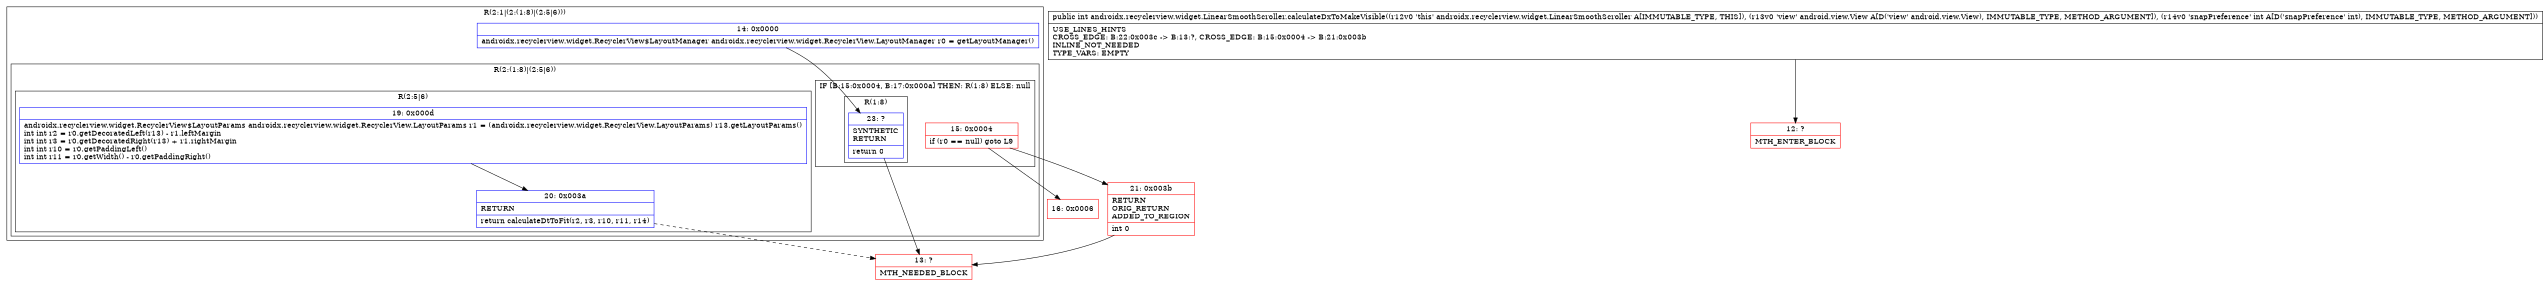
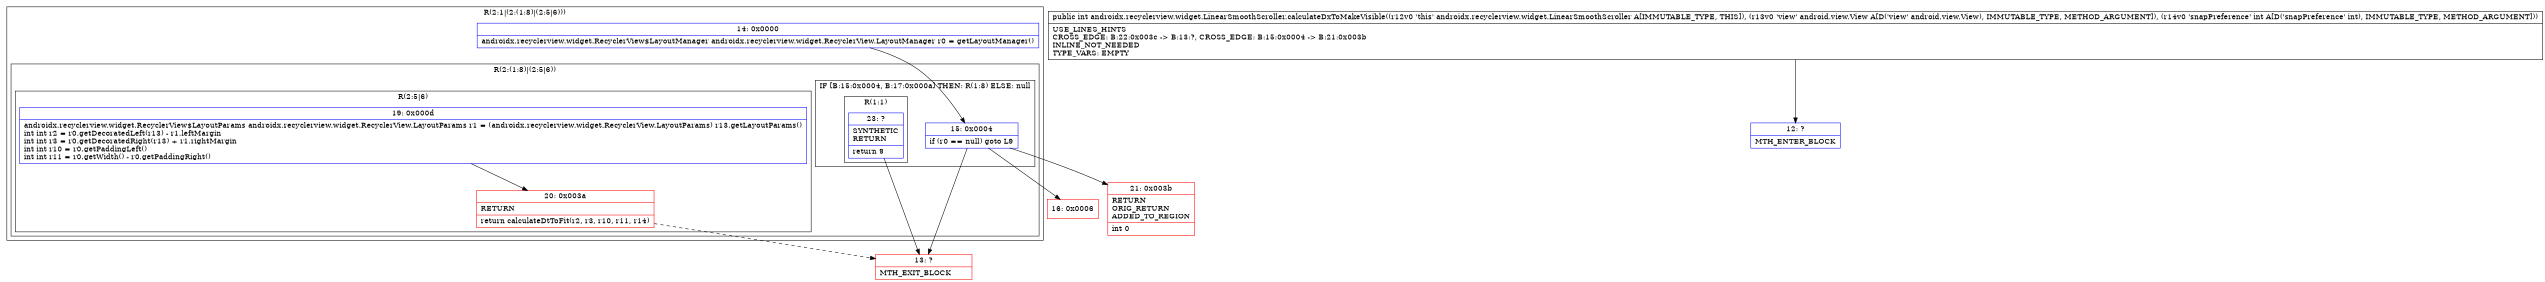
edge "14: 0x0000" -> "23: ?": now "14: 0x0000" -> "15: 0x0004"
cluster "R(1:8)": label "R(1:8)" -> "R(1:1)"
node "15: 0x0004": color red -> blue
node "12: ?": color red -> blue
node "23: ?": text "return 0" -> "return 9"
node "20: 0x003a": color blue -> red
edge "21: 0x003b" -> "13: ?": now "15: 0x0004" -> "13: ?"
node "13: ?": text "MTH_NEEDED_BLOCK" -> "MTH_EXIT_BLOCK"
